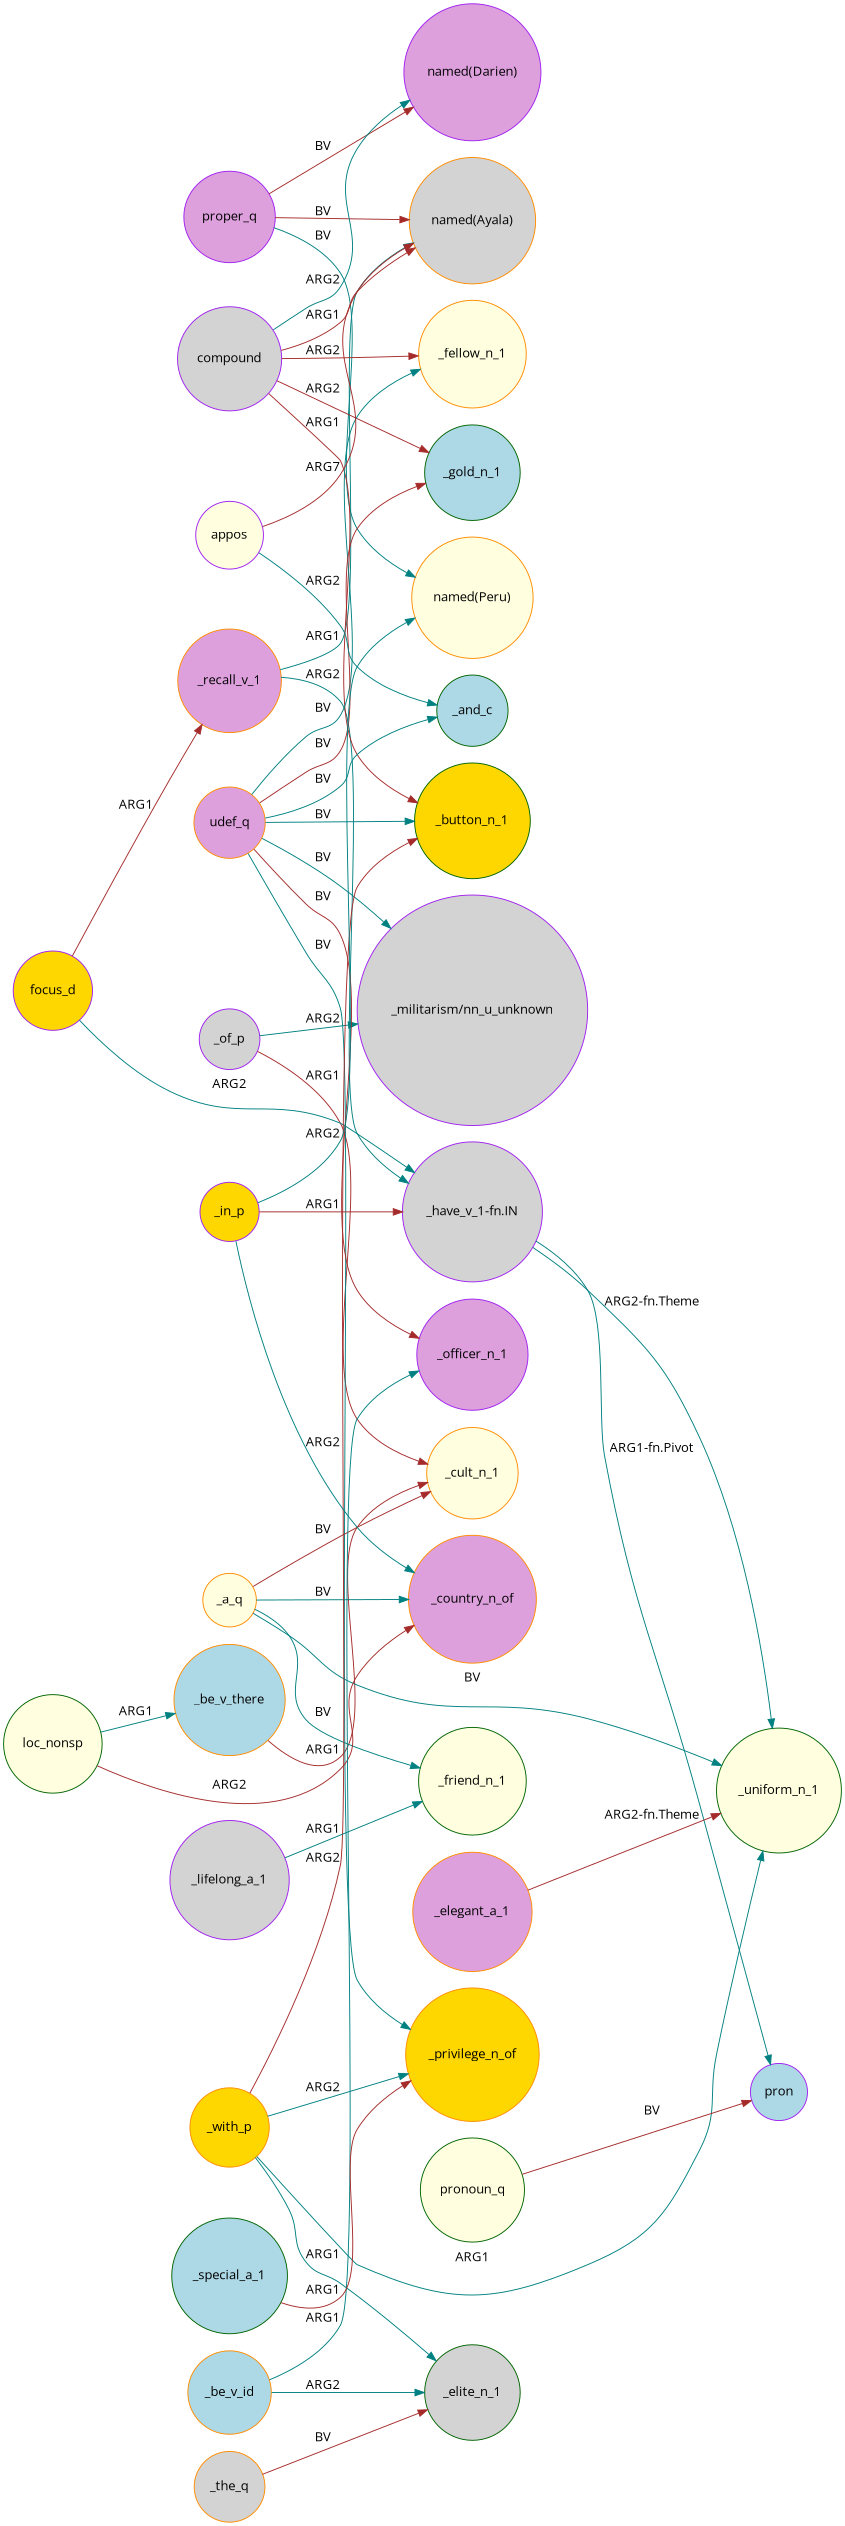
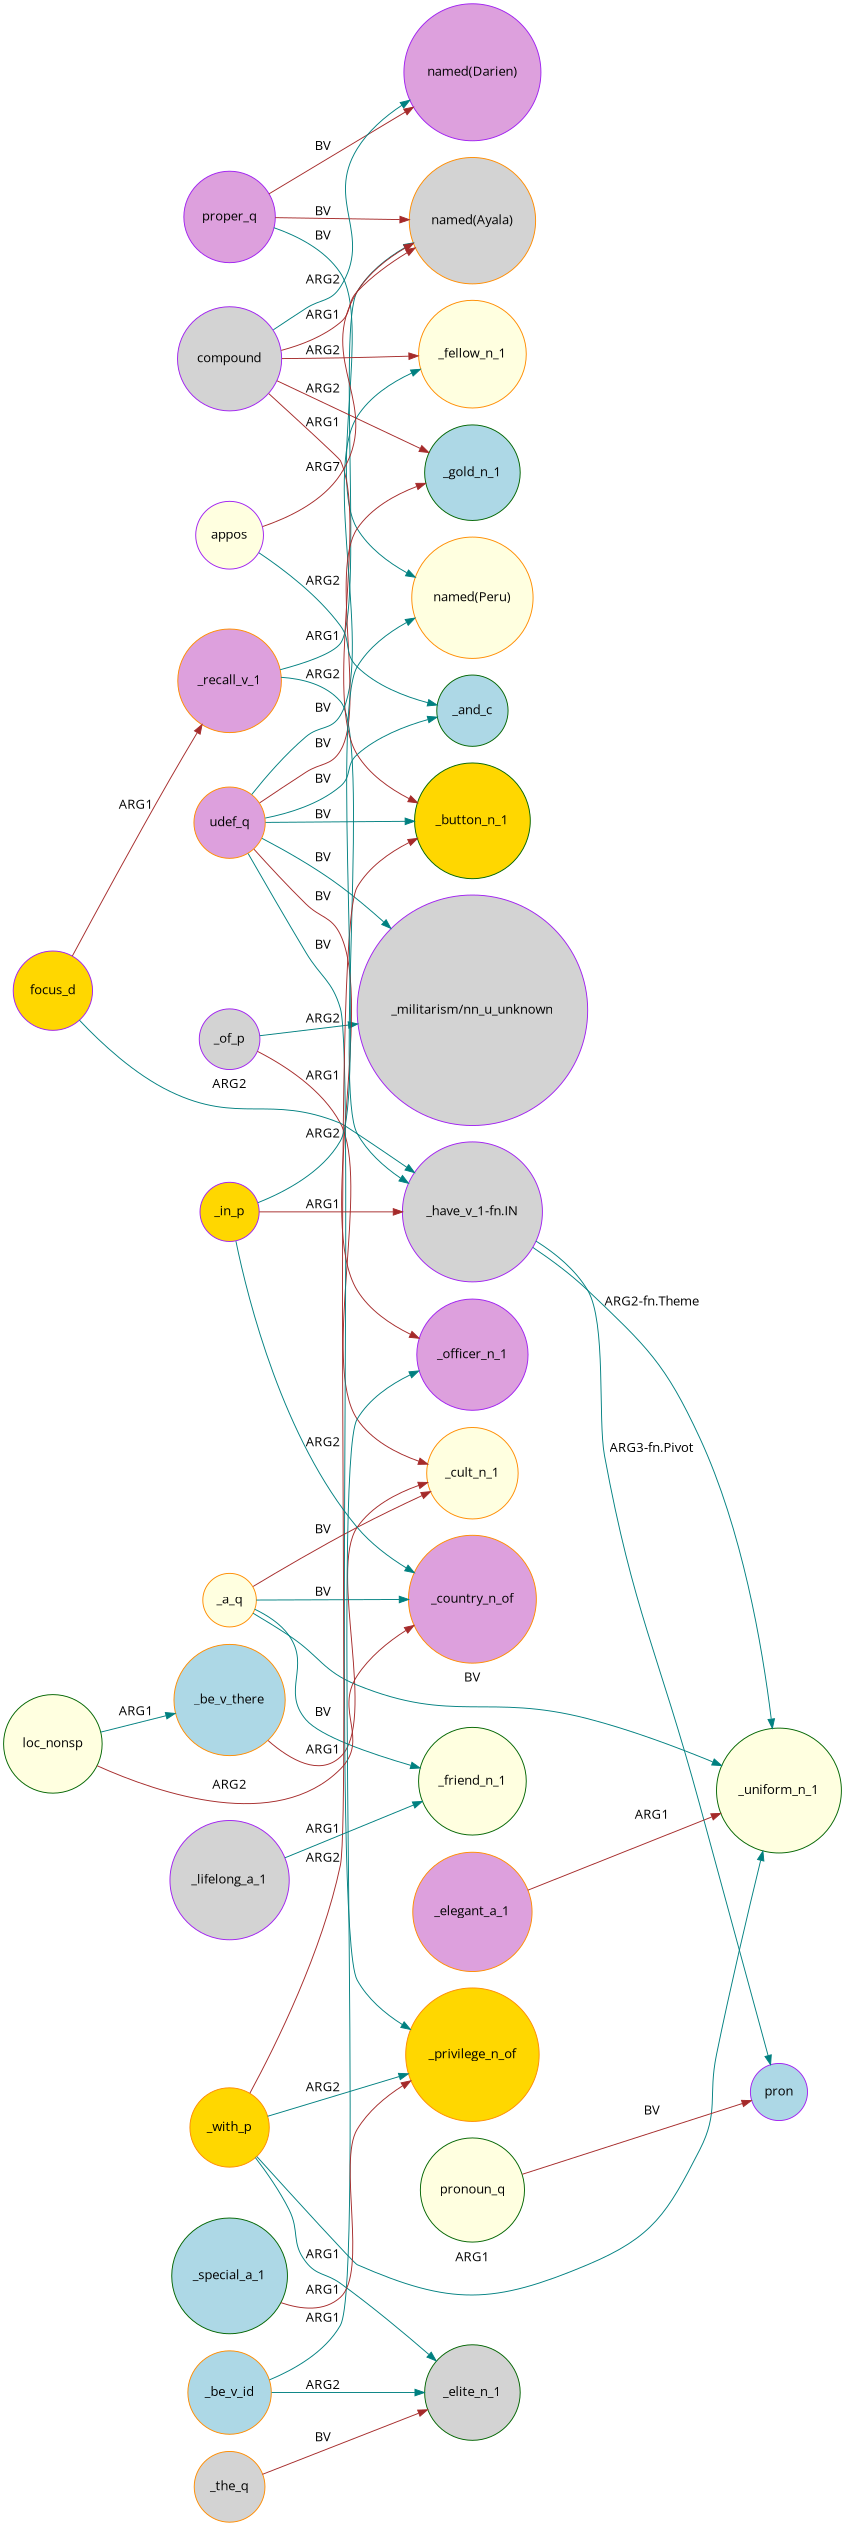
edge "_have_v_1-fn.IN" -> "pron": label "ARG1-fn.Pivot" -> "ARG3-fn.Pivot"
edge "_elegant_a_1" -> "_uniform_n_1": label "ARG2-fn.Theme" -> "ARG1"
